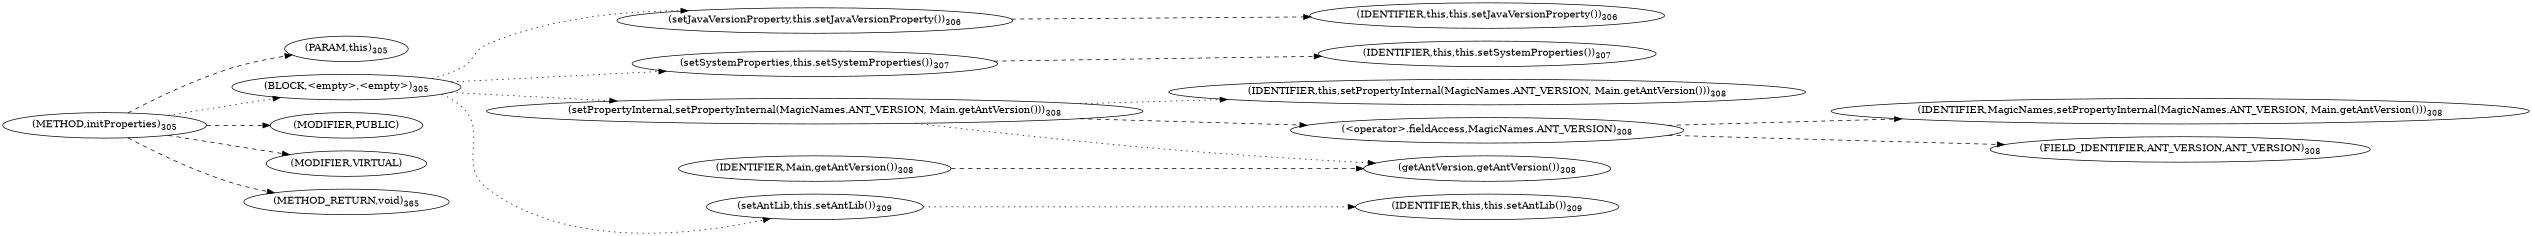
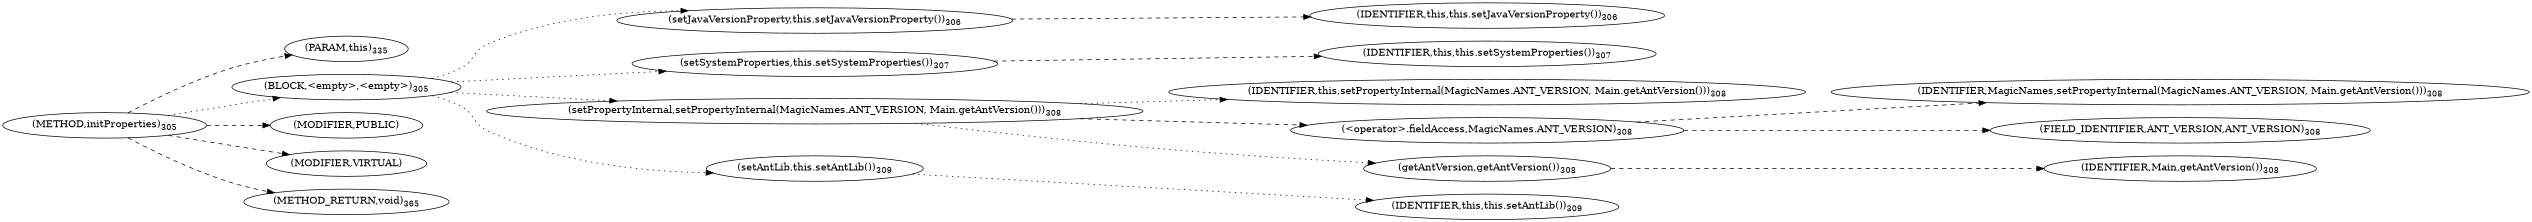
node "(PARAM,this)": text "305" -> "335"
edge "(IDENTIFIER,Main,getAntVersion())" -> "(getAntVersion,getAntVersion())": reversed
